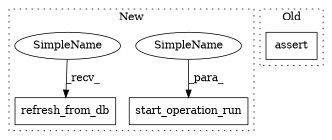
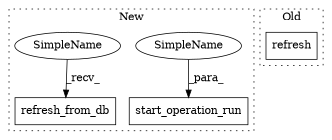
node "assert": label "assert" -> "refresh"
